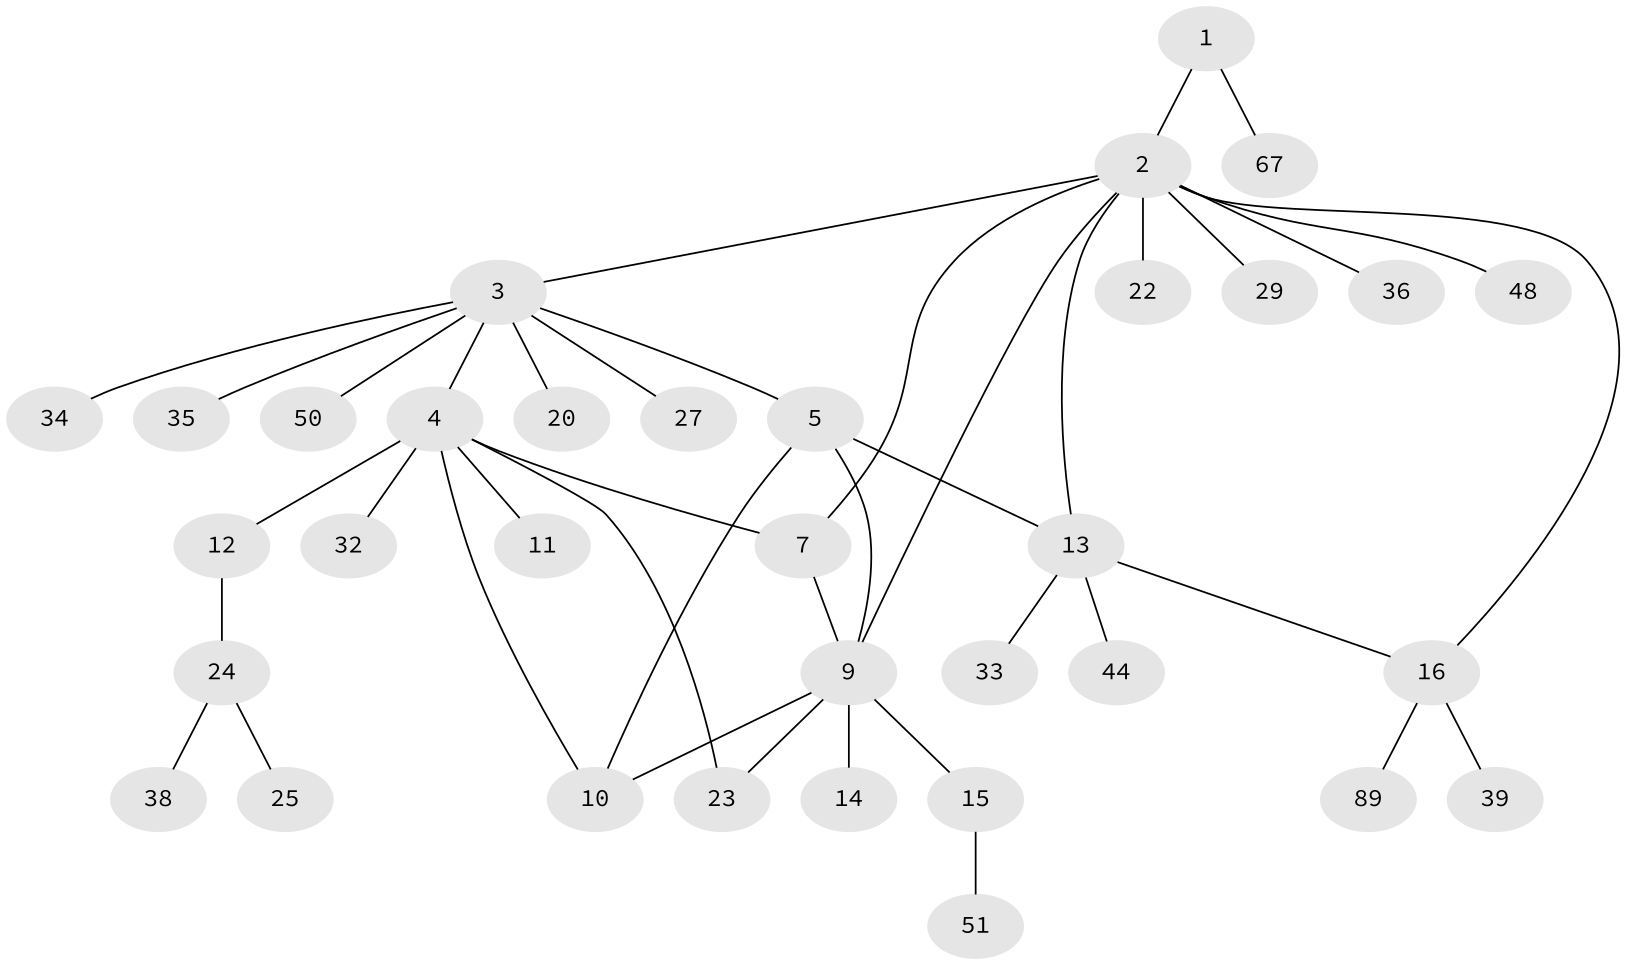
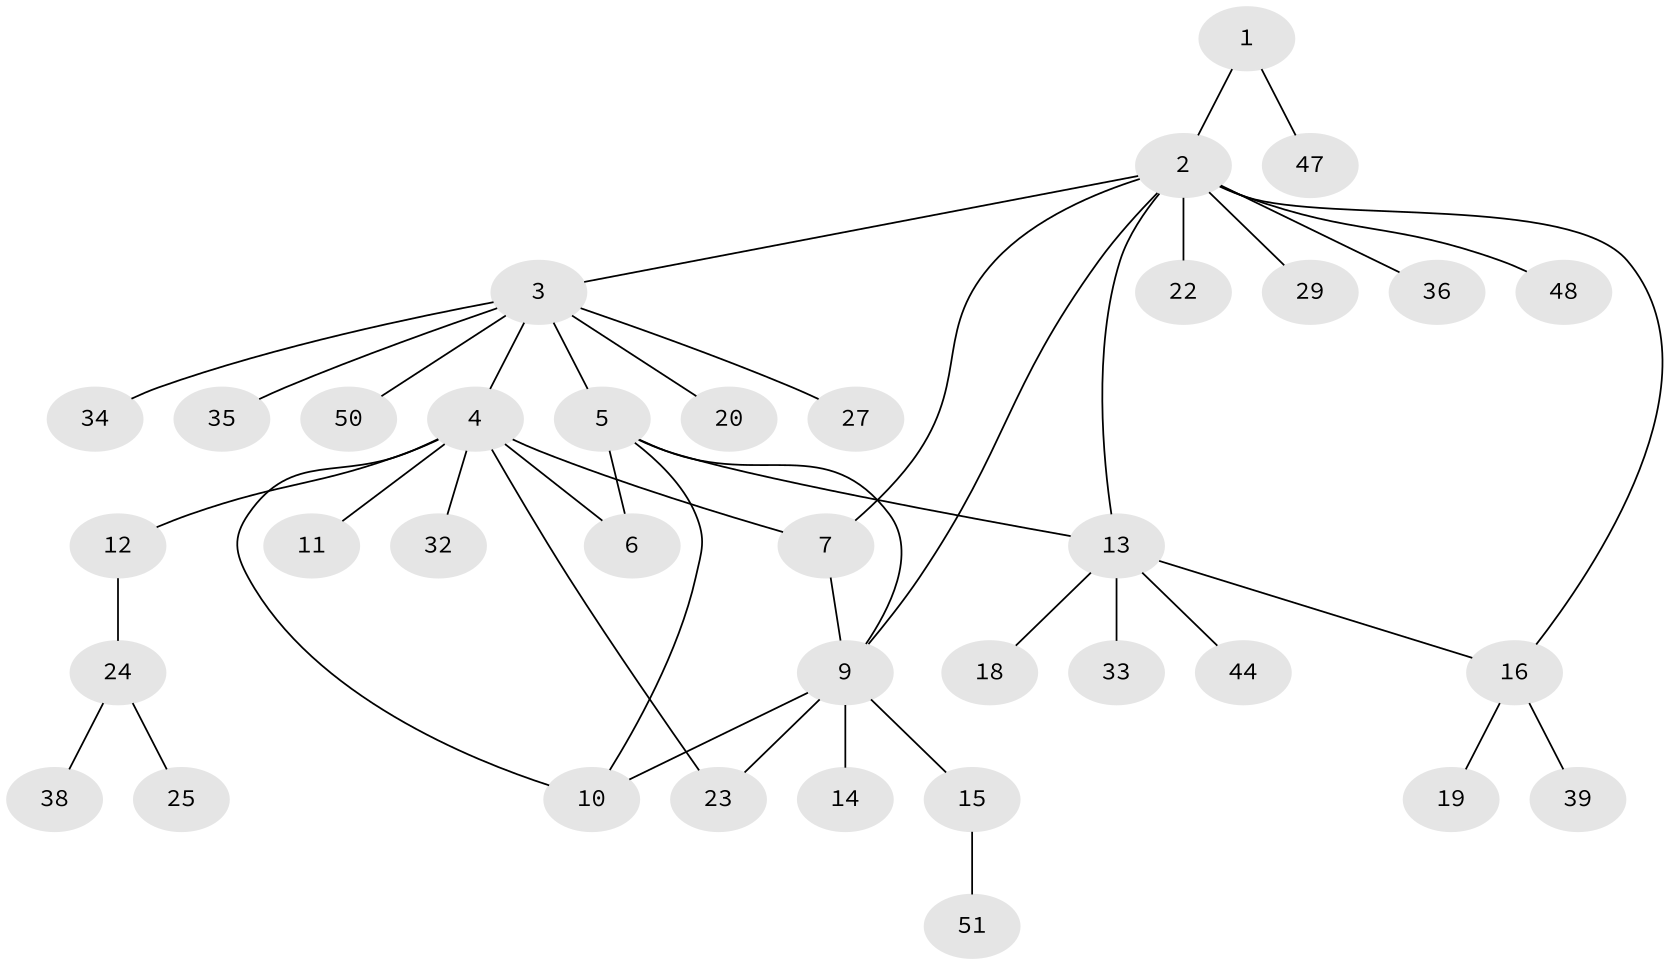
node "67": label "67" -> "47"
node "6": added
node "18": added
node "89": label "89" -> "19"
